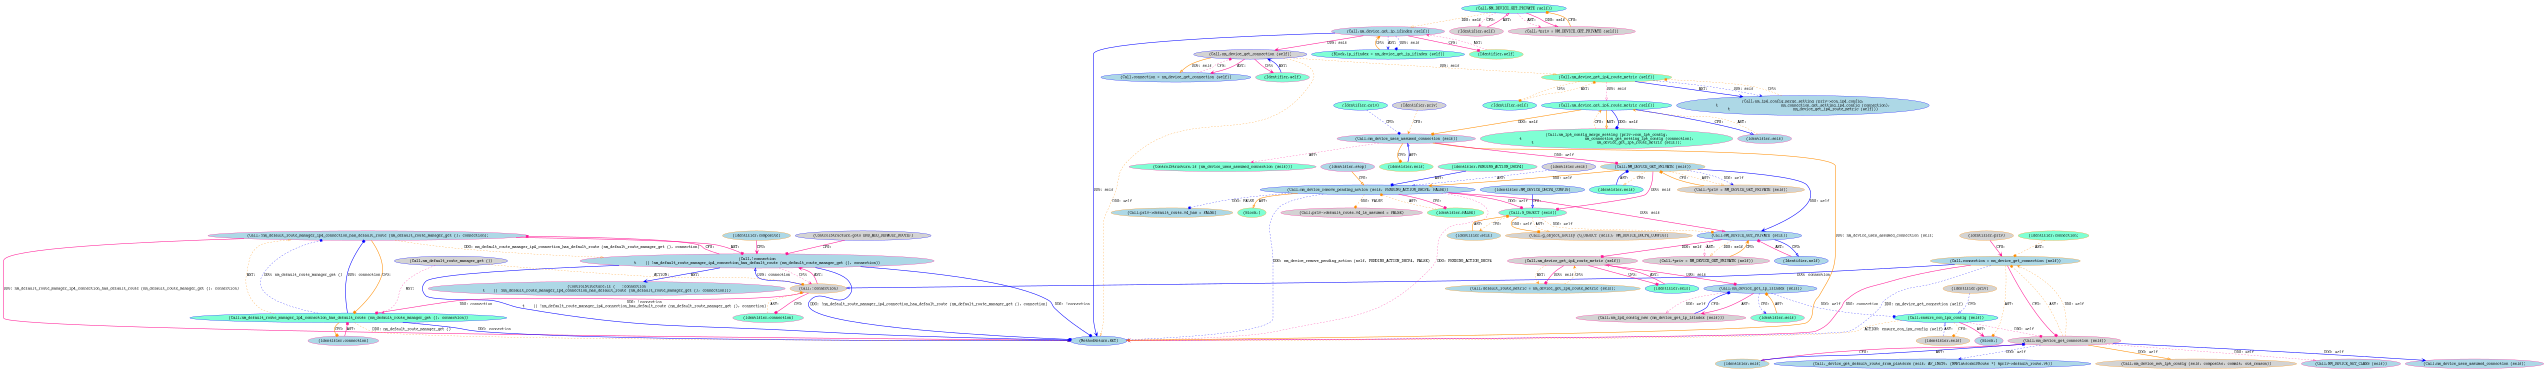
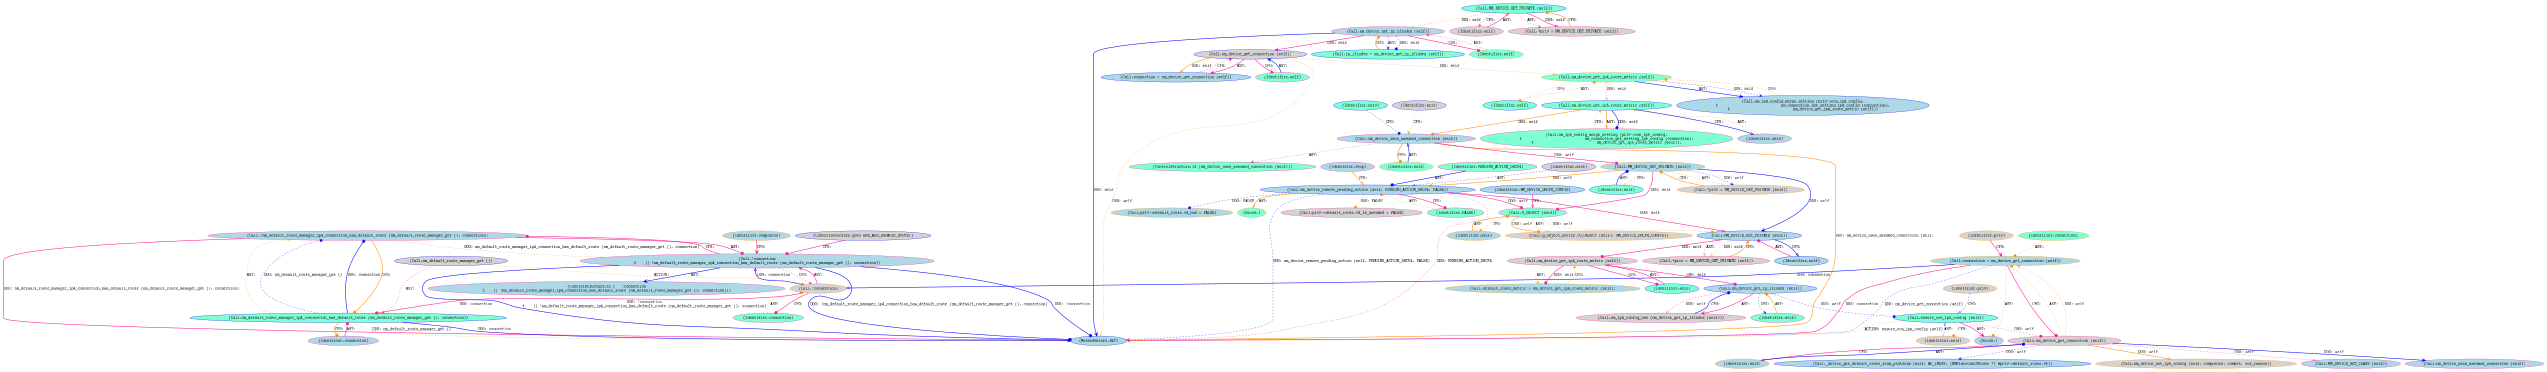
node "(Block,ip_ifindex = nm_device_get_ip_ifindex (self))": label "(Block,ip_ifindex = nm_device_get_ip_ifindex (self))" -> "(Call,ip_ifindex = nm_device_get_ip_ifindex (self))"
edge "(Identifier,NM_DEVICE_DHCP4_CONFIG)" -> "(Call,G_OBJECT (self))": color blue -> deeppink
node "(Identifier,FALSE)": color darkorange -> deeppink
